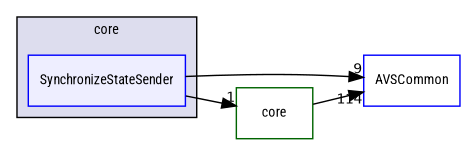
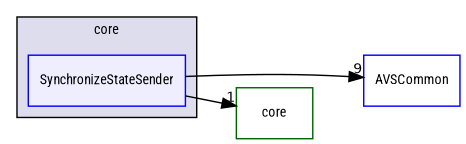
edge "core" -> "AVSCommon": removed
